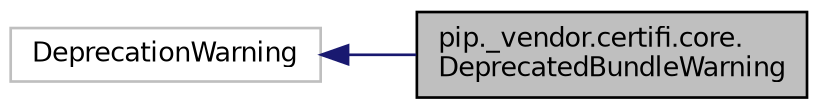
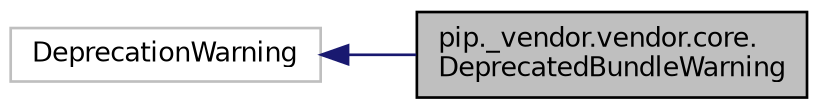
node "pip._vendor.certifi.core. DeprecatedBundleWarning": label "pip._vendor.certifi.core. DeprecatedBundleWarning" -> "pip._vendor.vendor.core. DeprecatedBundleWarning"
